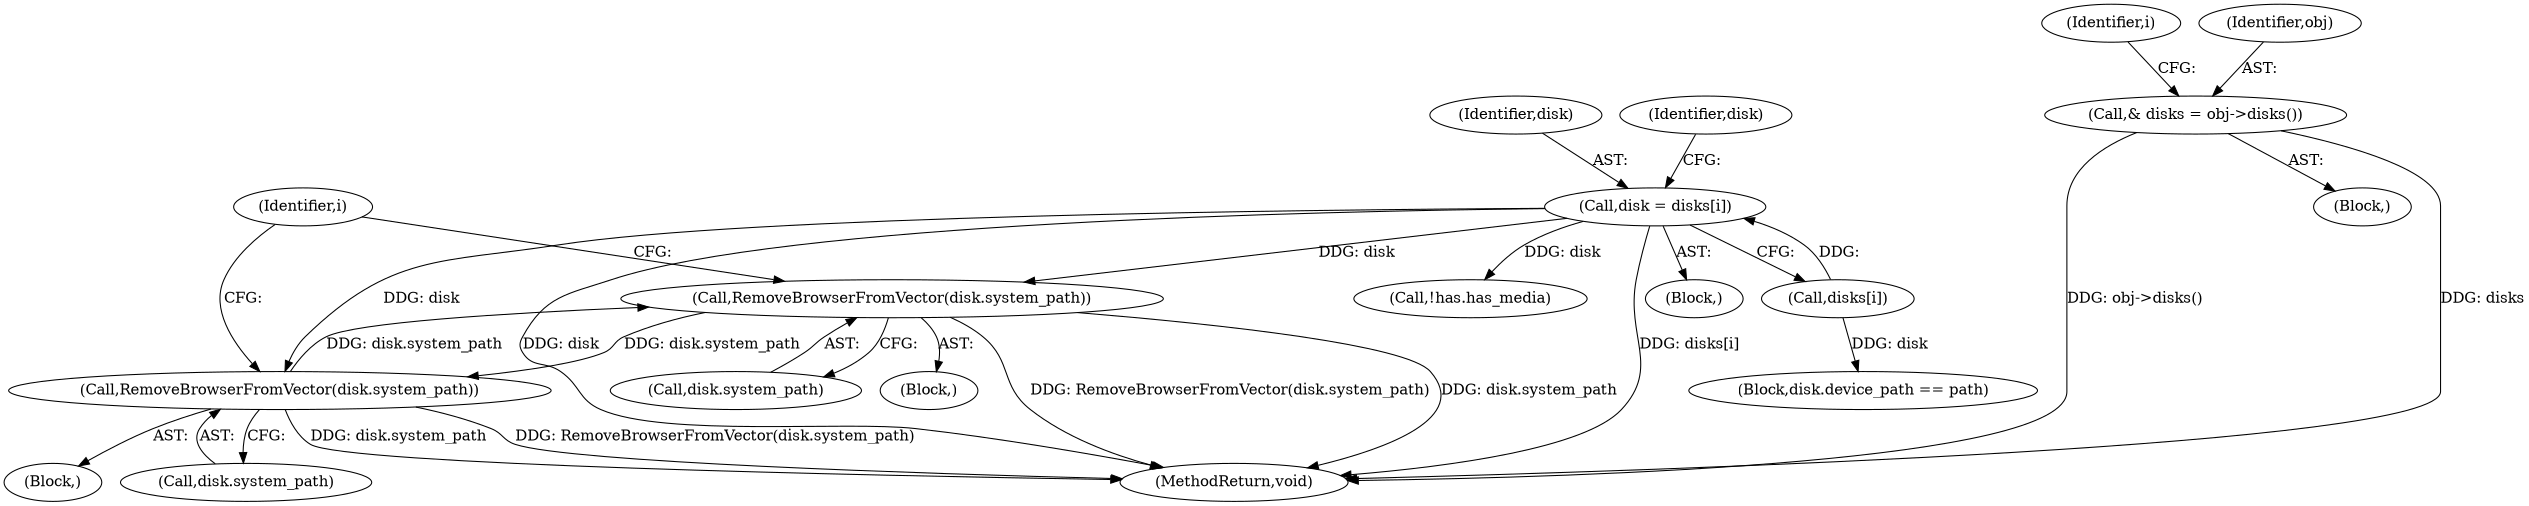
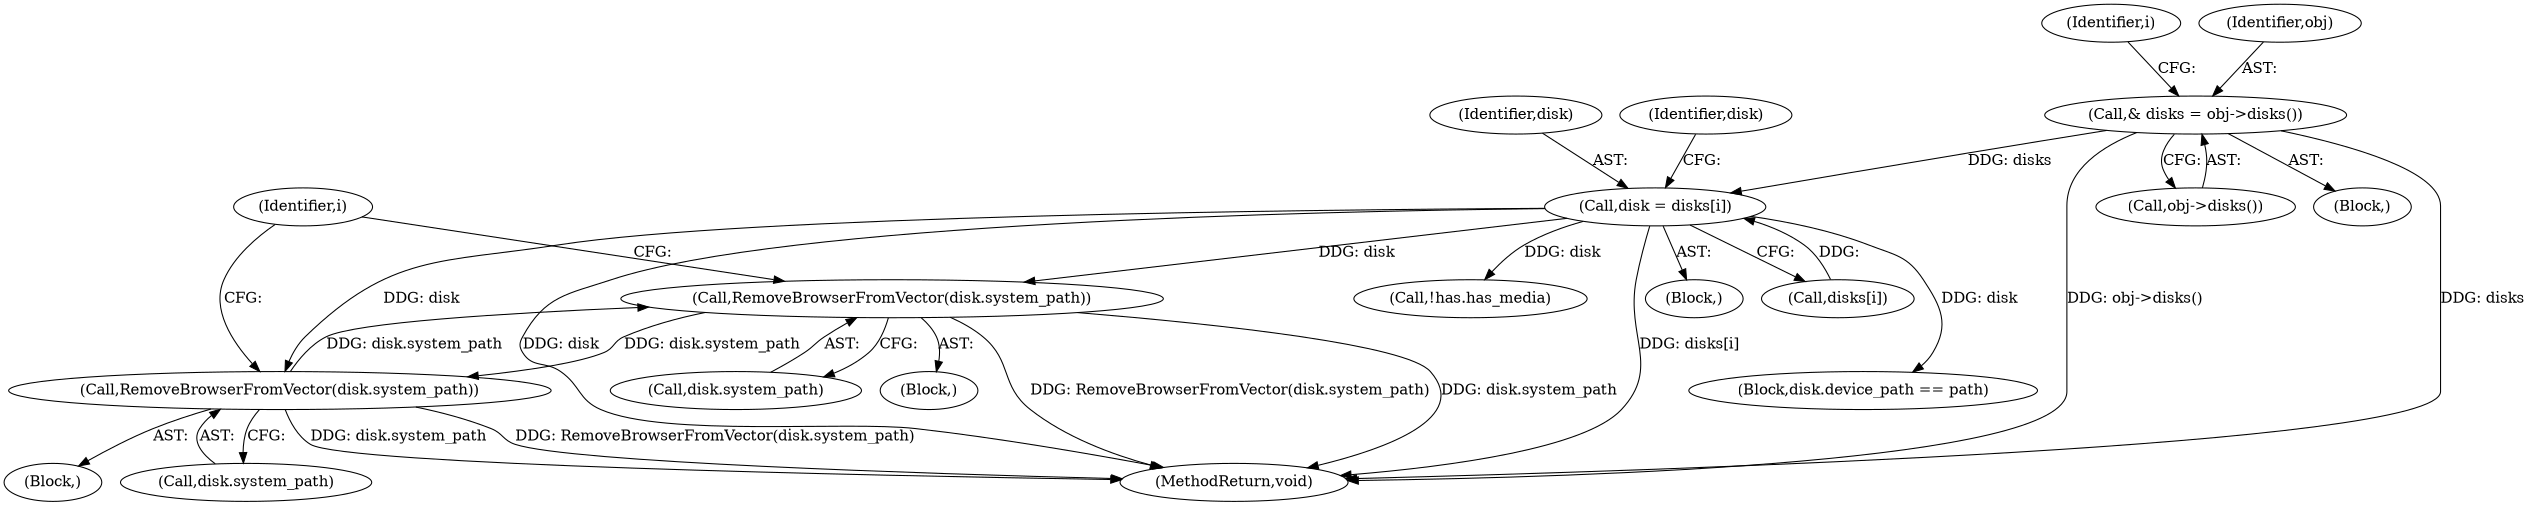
edge "(Call,& disks = obj->disks())" -> "(Call,disk = disks[i])": added, label "DDG: disks"
node "(Call,obj->disks())": added
edge "(Call,disks[i])" -> "(Block,disk.device_path == path)": now "(Call,disk = disks[i])" -> "(Block,disk.device_path == path)"
